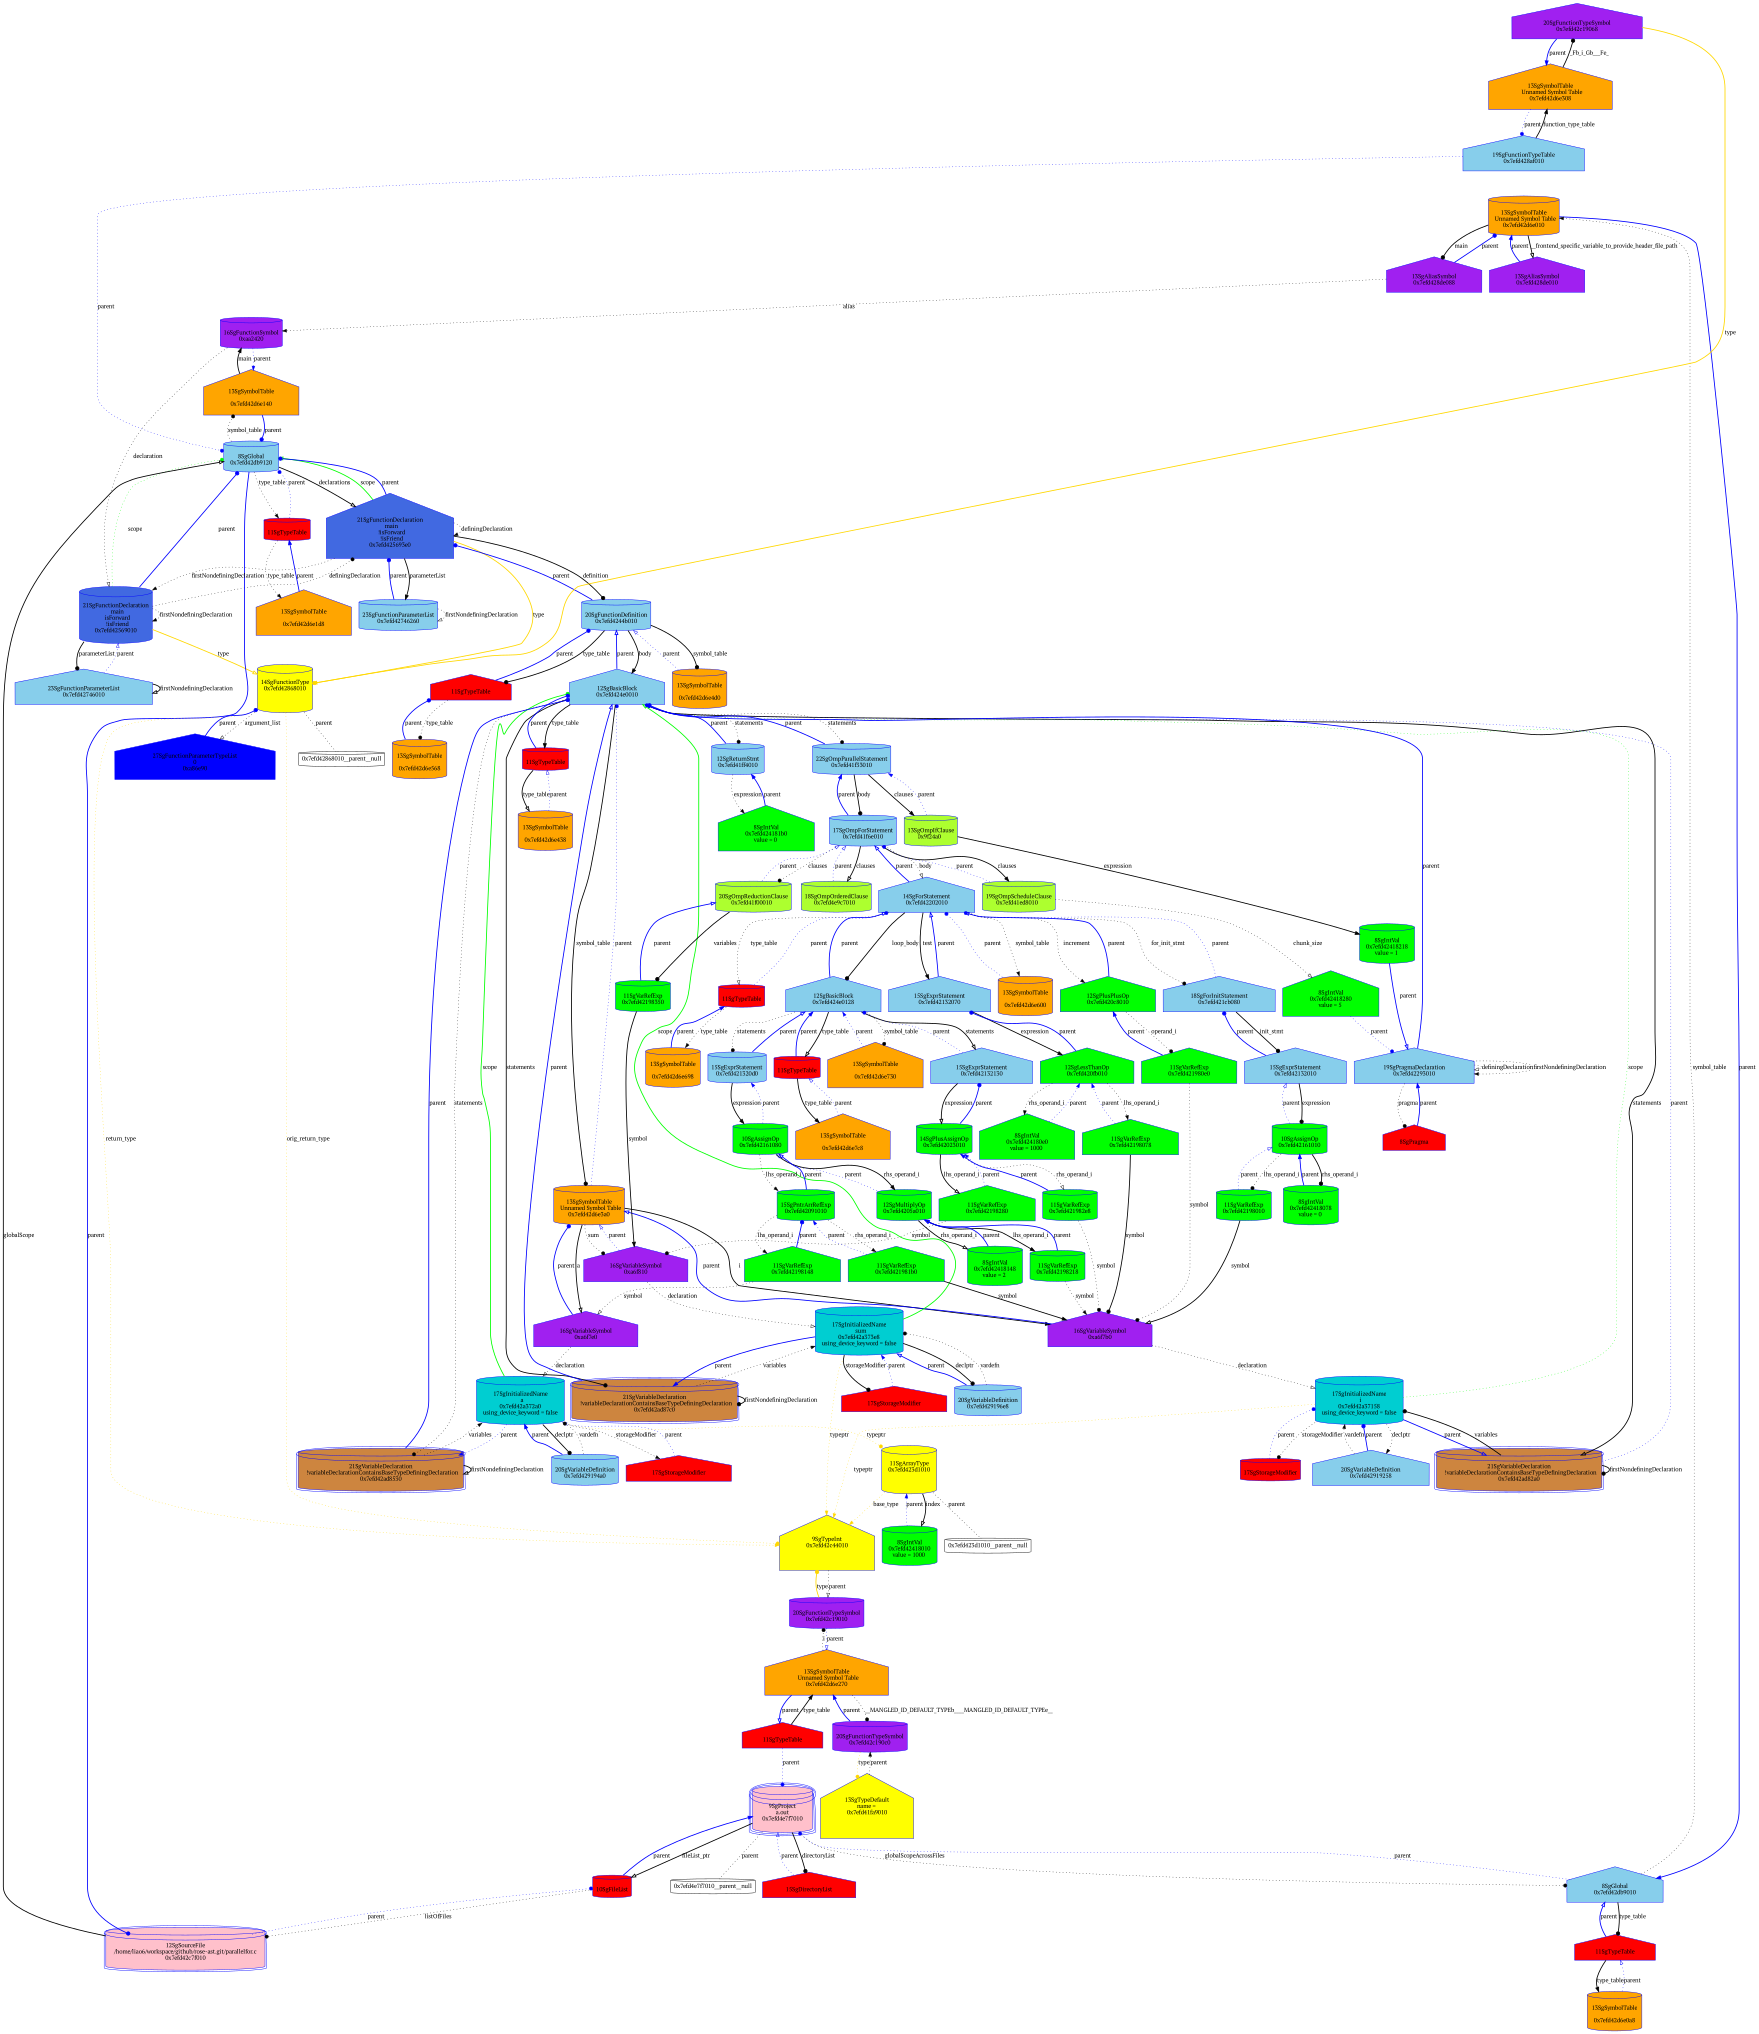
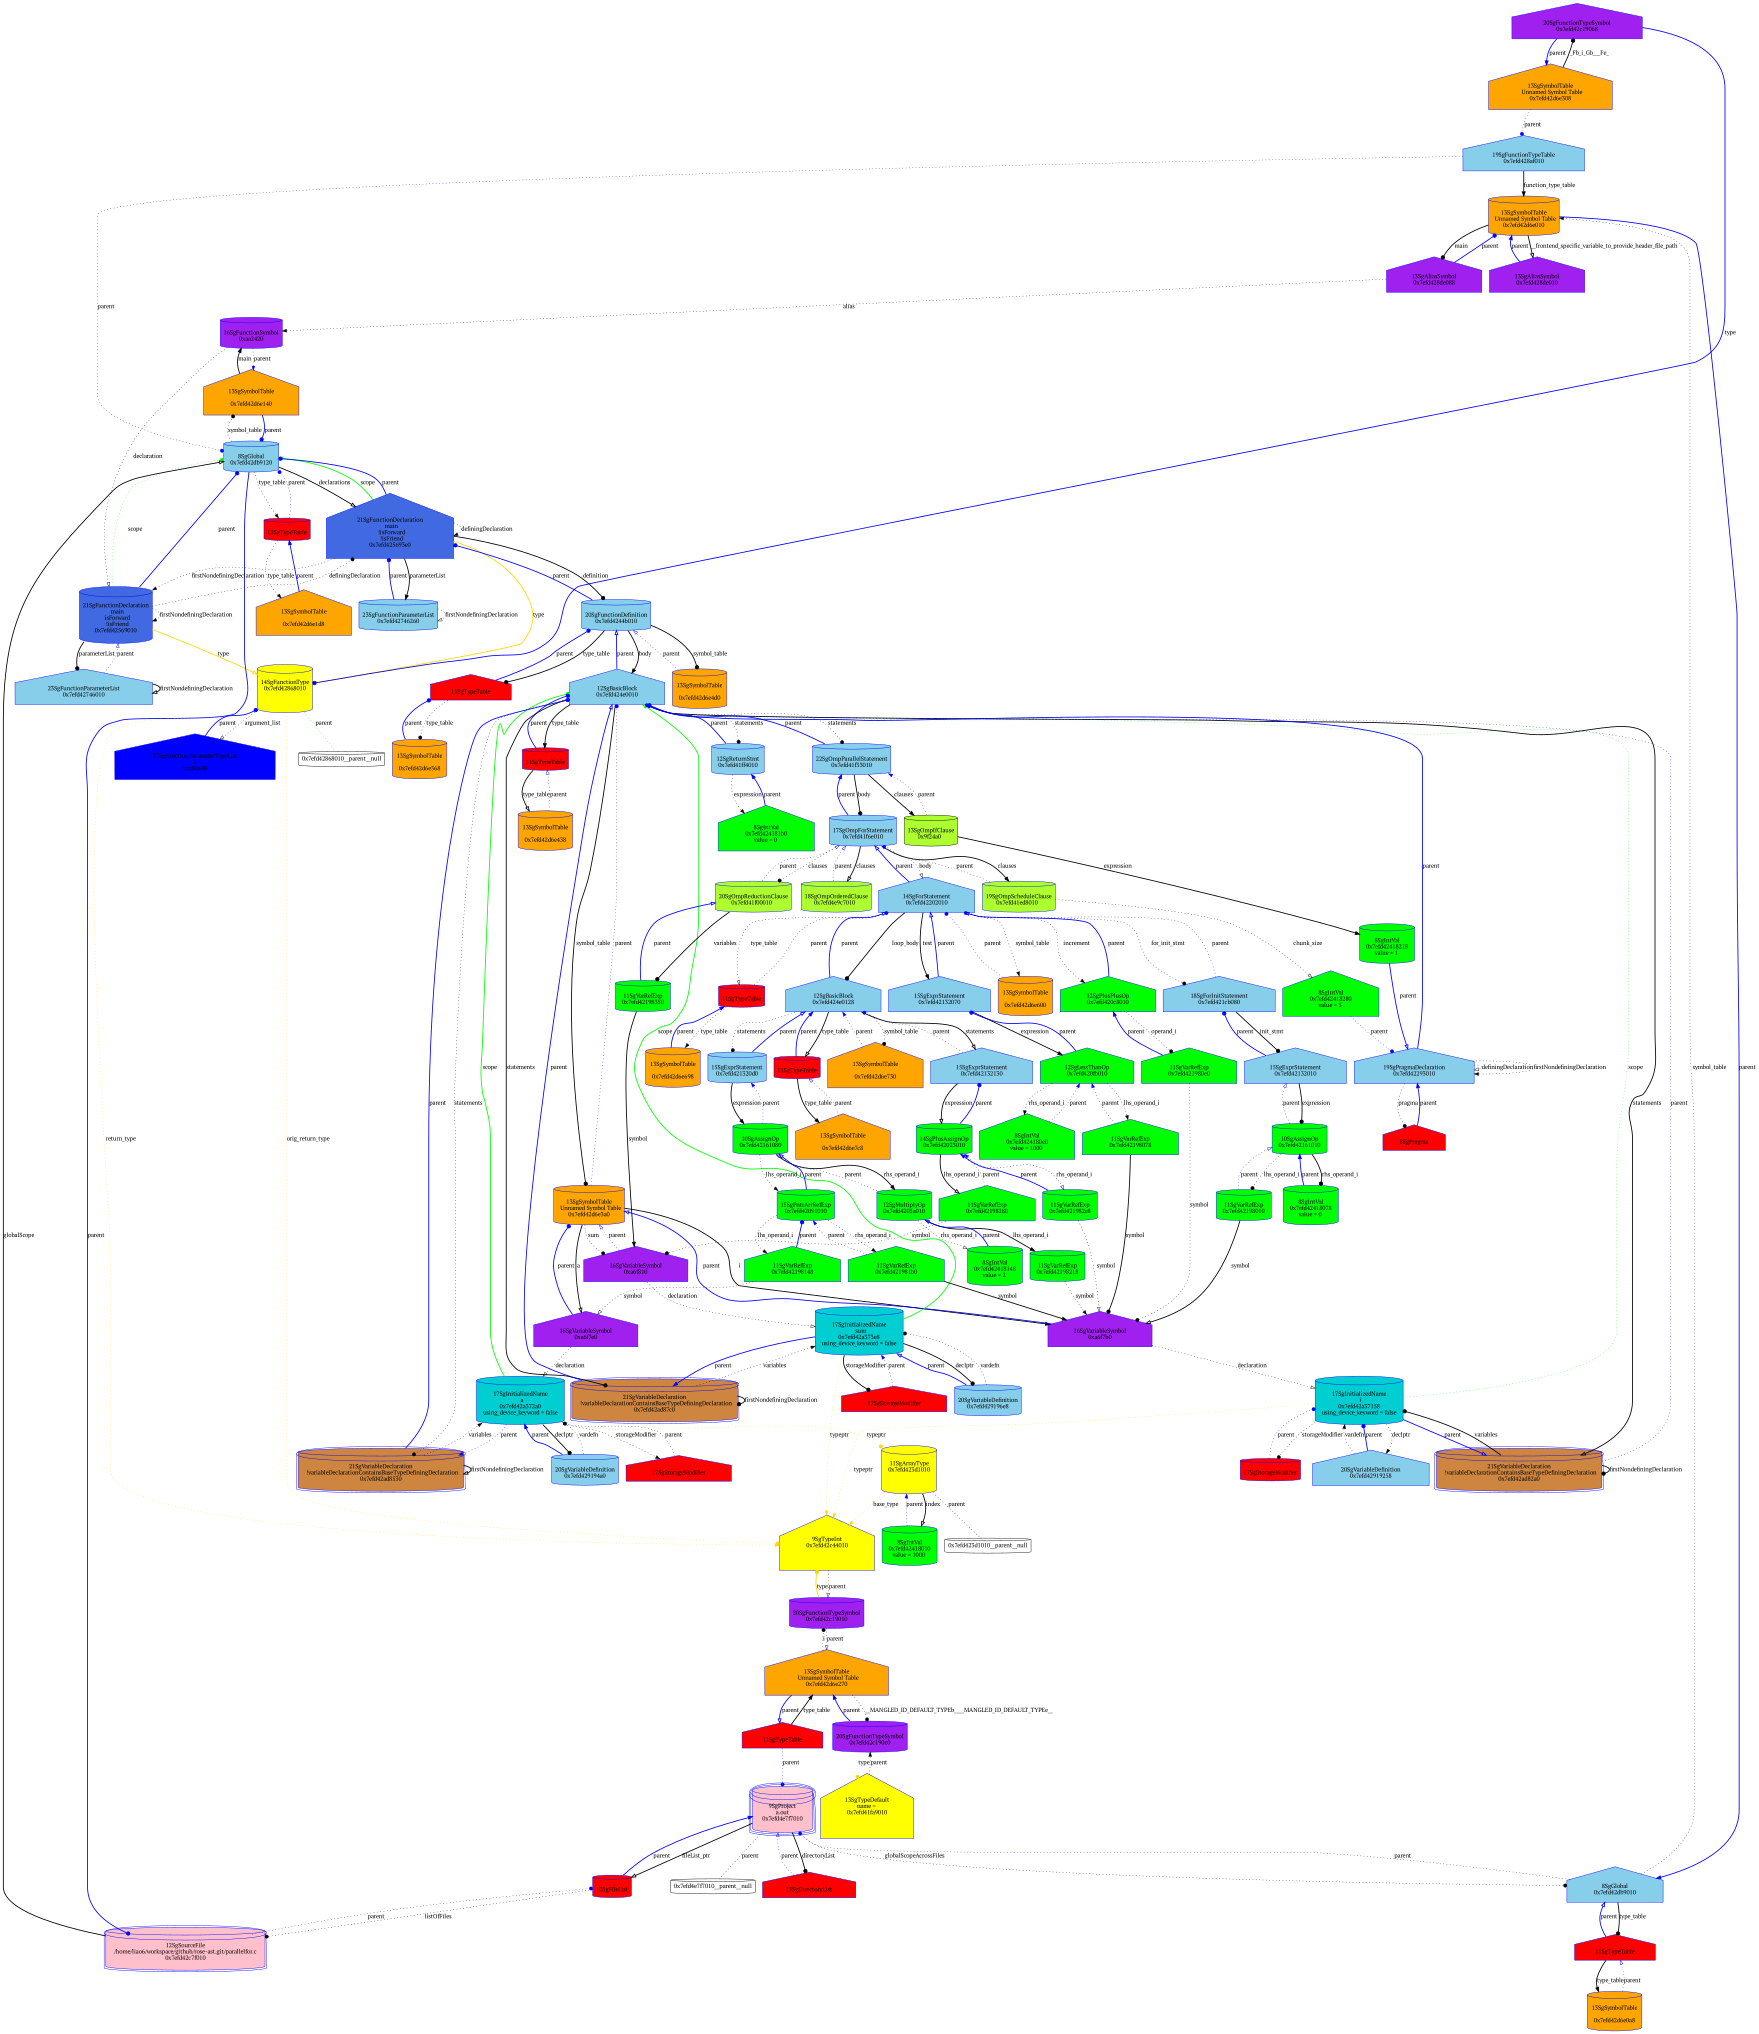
edge "19SgFunctionTypeTable 0x7efd428af010" -> "13SgSymbolTable Unnamed Symbol Table 0x7efd42d6e308": now "19SgFunctionTypeTable 0x7efd428af010" -> "13SgSymbolTable Unnamed Symbol Table 0x7efd42d6e010"
edge "20SgFunctionTypeSymbol 0x7efd42c19068" -> "14SgFunctionType 0x7efd42868010": color gold1 -> blue
edge "14SgFunctionType 0x7efd42868010" -- "0x7efd42868010__parent__null": color black -> green
node "13SgOmpIfClause 0x9f24a0": color blue -> black
edge "11SgVarRefExp 0x7efd42198218" -> "12SgMultiplyOp 0x7efd4205a010": removed, label "parent"
edge "12SgMultiplyOp 0x7efd4205a010" -> "8SgIntVal 0x7efd42418148 value = 2": style bold -> dotted
edge "11SgVarRefExp 0x7efd421982e8" -> "16SgVariableSymbol 0xa6f7b0": arrowhead dot -> onormal
